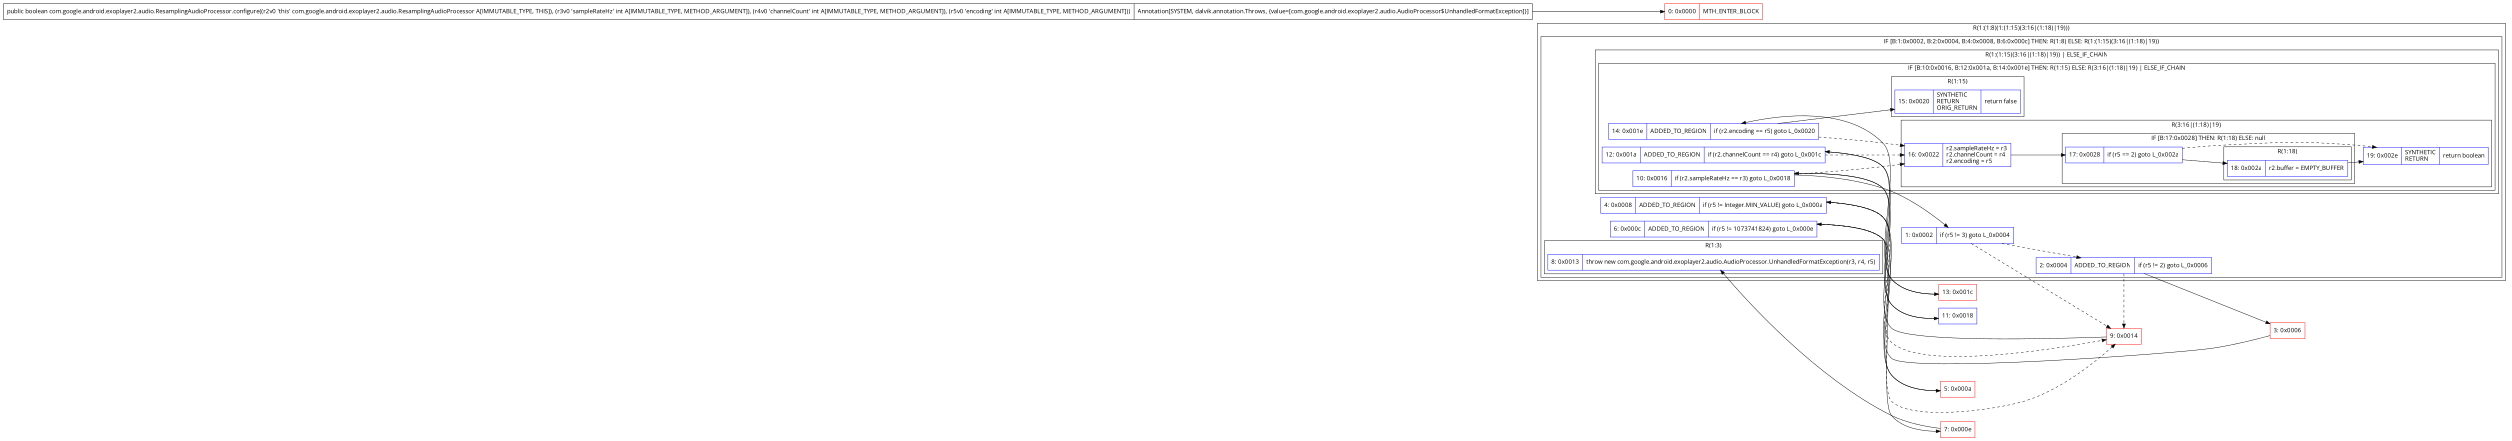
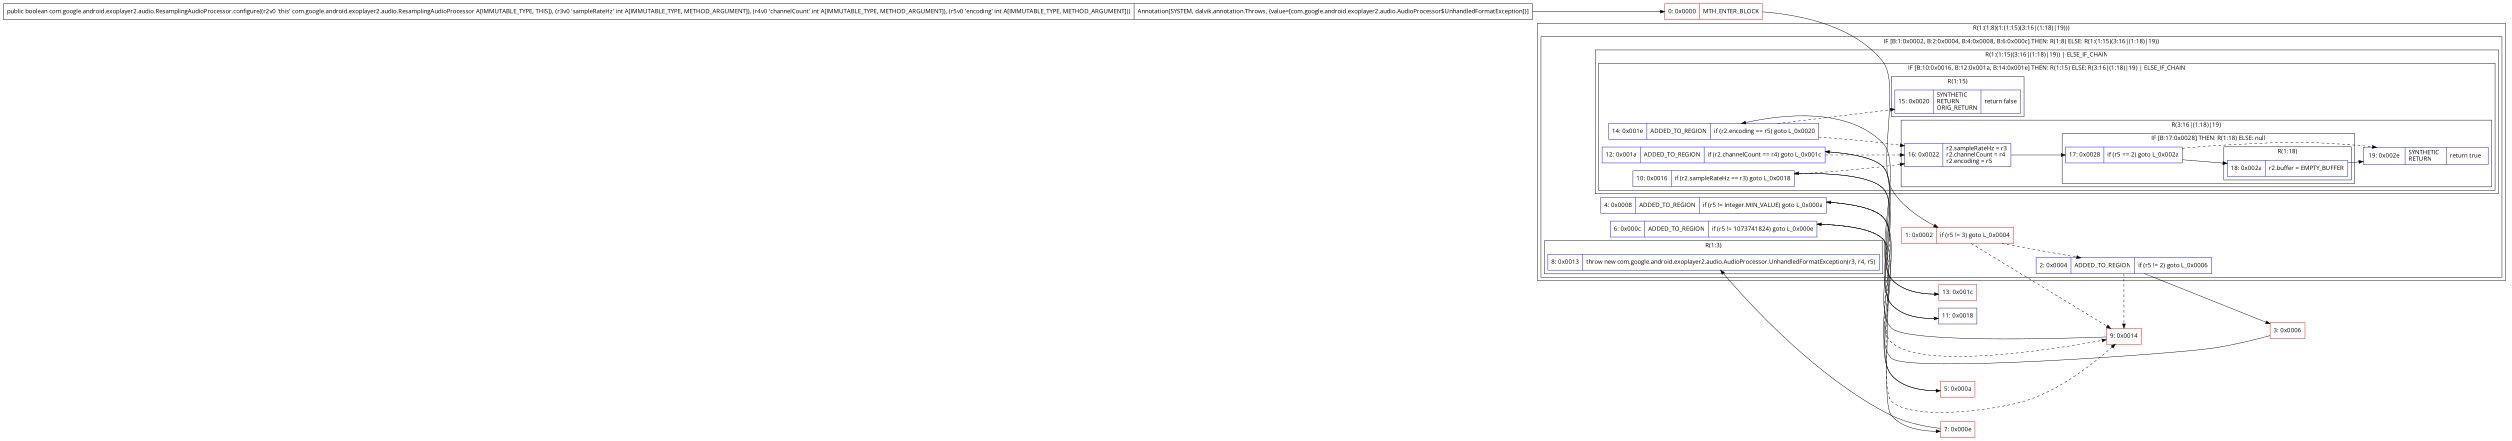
edge "14: 0x001e" -> "15: 0x0020": style solid -> dashed
node "19: 0x002e": text "return boolean" -> "return true"
edge "10: 0x0016" -> "1: 0x0002": now "0: 0x0000" -> "1: 0x0002"
node "1: 0x0002": color blue -> red
